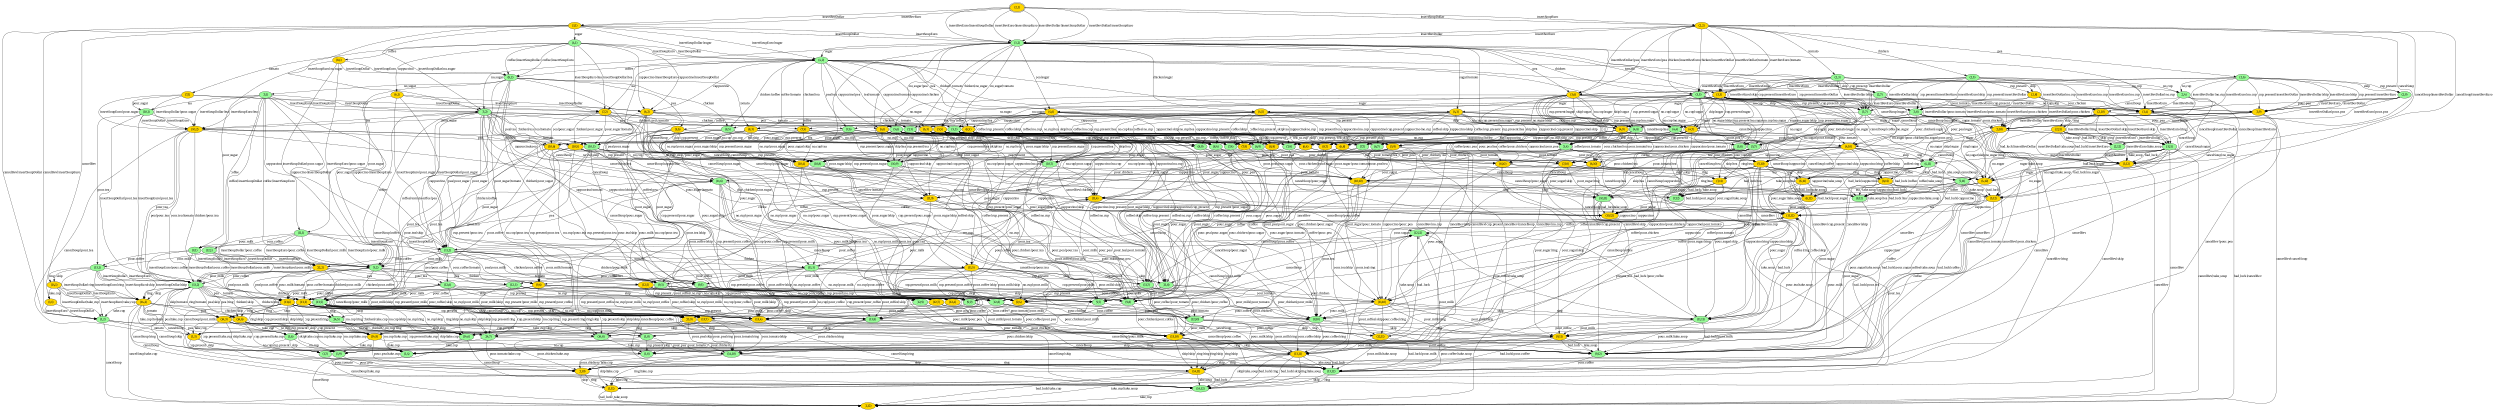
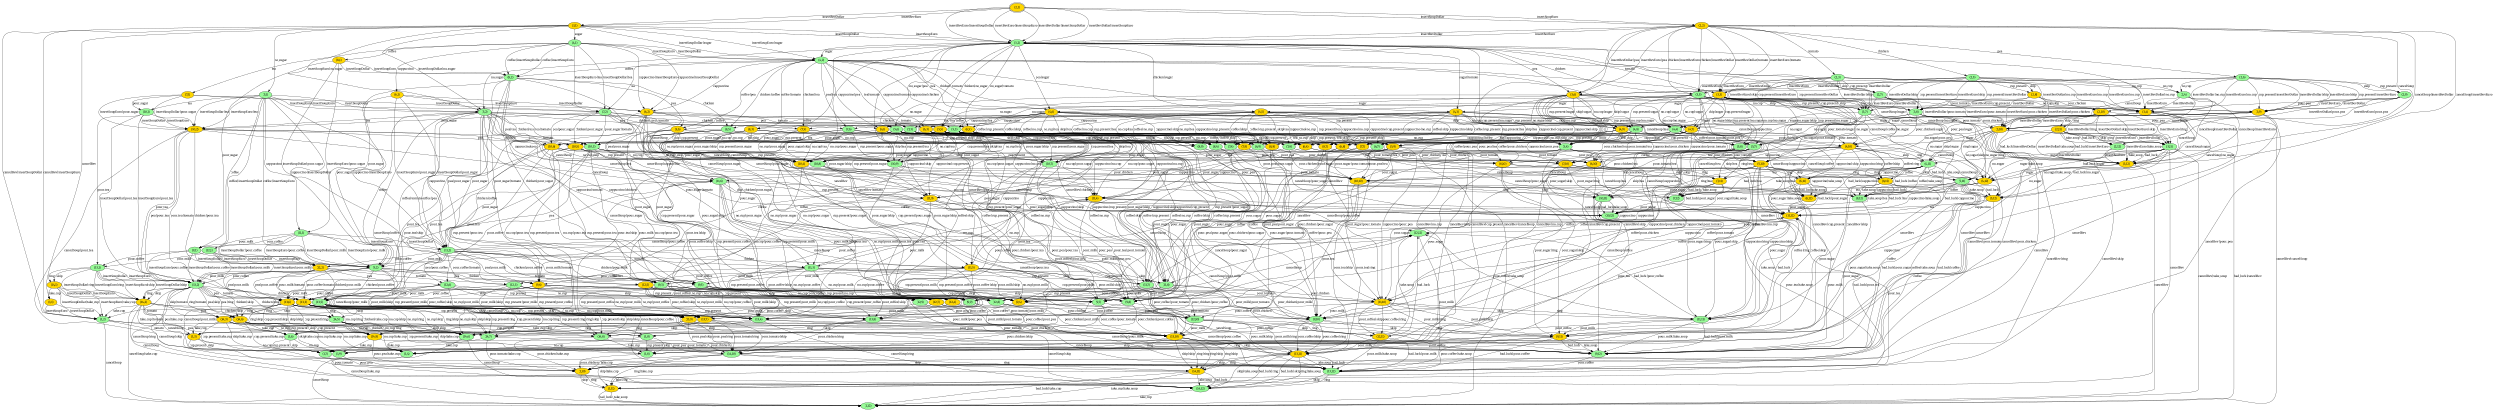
edge "(4,1)" -> "(7,1)": label "tomato" -> "tea"
edge "(8,2)" -> "(8,3)": removed, label "tomato"
edge "(8,2)" -> "(5,1)": now "(3,1)" -> "(5,1)"
node "(7,2)": fillcolor gold -> palegreen
edge "(3,7)" -> "(3,10)": label "sugar_tomato" -> "pour_tomato"
edge "(4,7)" -> "(8,7)": label "coffee" -> "pour"
edge "(7,5)" -> "(7,4)": removed, label "no_cup"
edge "(3,8)" -> "(5,10)": removed, label "no_sugar|pour_chicken"
edge "(7,3)" -> "(10,4)": added, label "no_cup|pour_sugar"
node "(7,7)": fillcolor palegreen -> gold
edge "(4,7)" -> "(8,10)": now "(4,7)" -> "(5,8)"
edge "(3,2)" -> "(1,2)": added, label "cancelBev"
edge "(4,2)" -> "(13,4)": now "(4,2)" -> "(8,6)"
node "(10,12)": fillcolor gold -> palegreen
edge "(12,12)" -> "(11,2)": reversed
edge "(12,2)" -> "(12,3)": label "pour_tea" -> "tomato"
edge "(10,11)" -> "(13,11)": label "present_tea" -> "pour_tea"
edge "(3,5)" -> "(1,0)": now "(2,2)" -> "(1,0)"
node "(13,4)": fillcolor gold -> palegreen
edge "(9,7)" -> "(13,10)": added, label "pour_coffee|pour_tomato"
node "(1,12)": fillcolor gold -> palegreen
